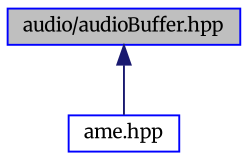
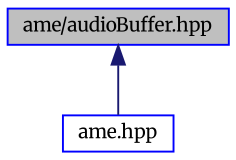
node "audio/audioBuffer.hpp": label "audio/audioBuffer.hpp" -> "ame/audioBuffer.hpp"
